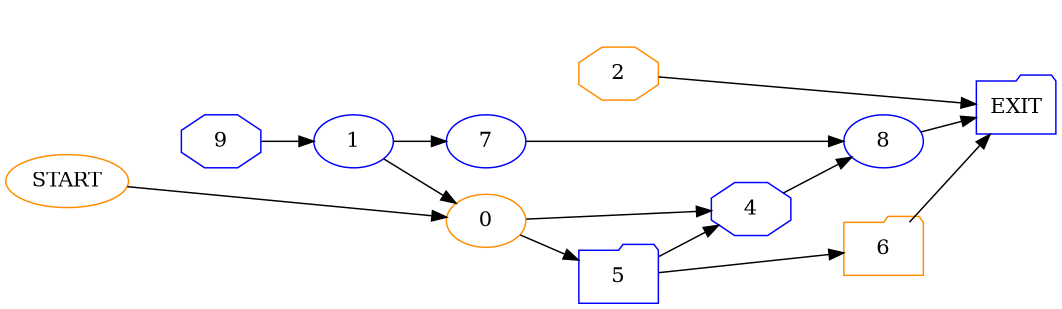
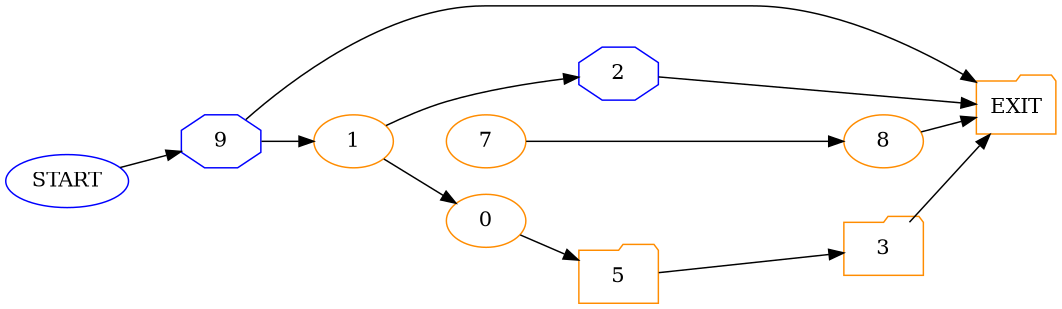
edge "9" -> "EXIT": added
node "2": color darkorange -> blue
node "EXIT": color blue -> darkorange
node "1": color blue -> darkorange
edge "1" -> "7": now "1" -> "2"
node "7": color blue -> darkorange
node "8": color blue -> darkorange
node "START": color darkorange -> blue
edge "START" -> "0": now "START" -> "9"
node "4": removed
node "6": label "6" -> "3"
node "5": color blue -> darkorange
